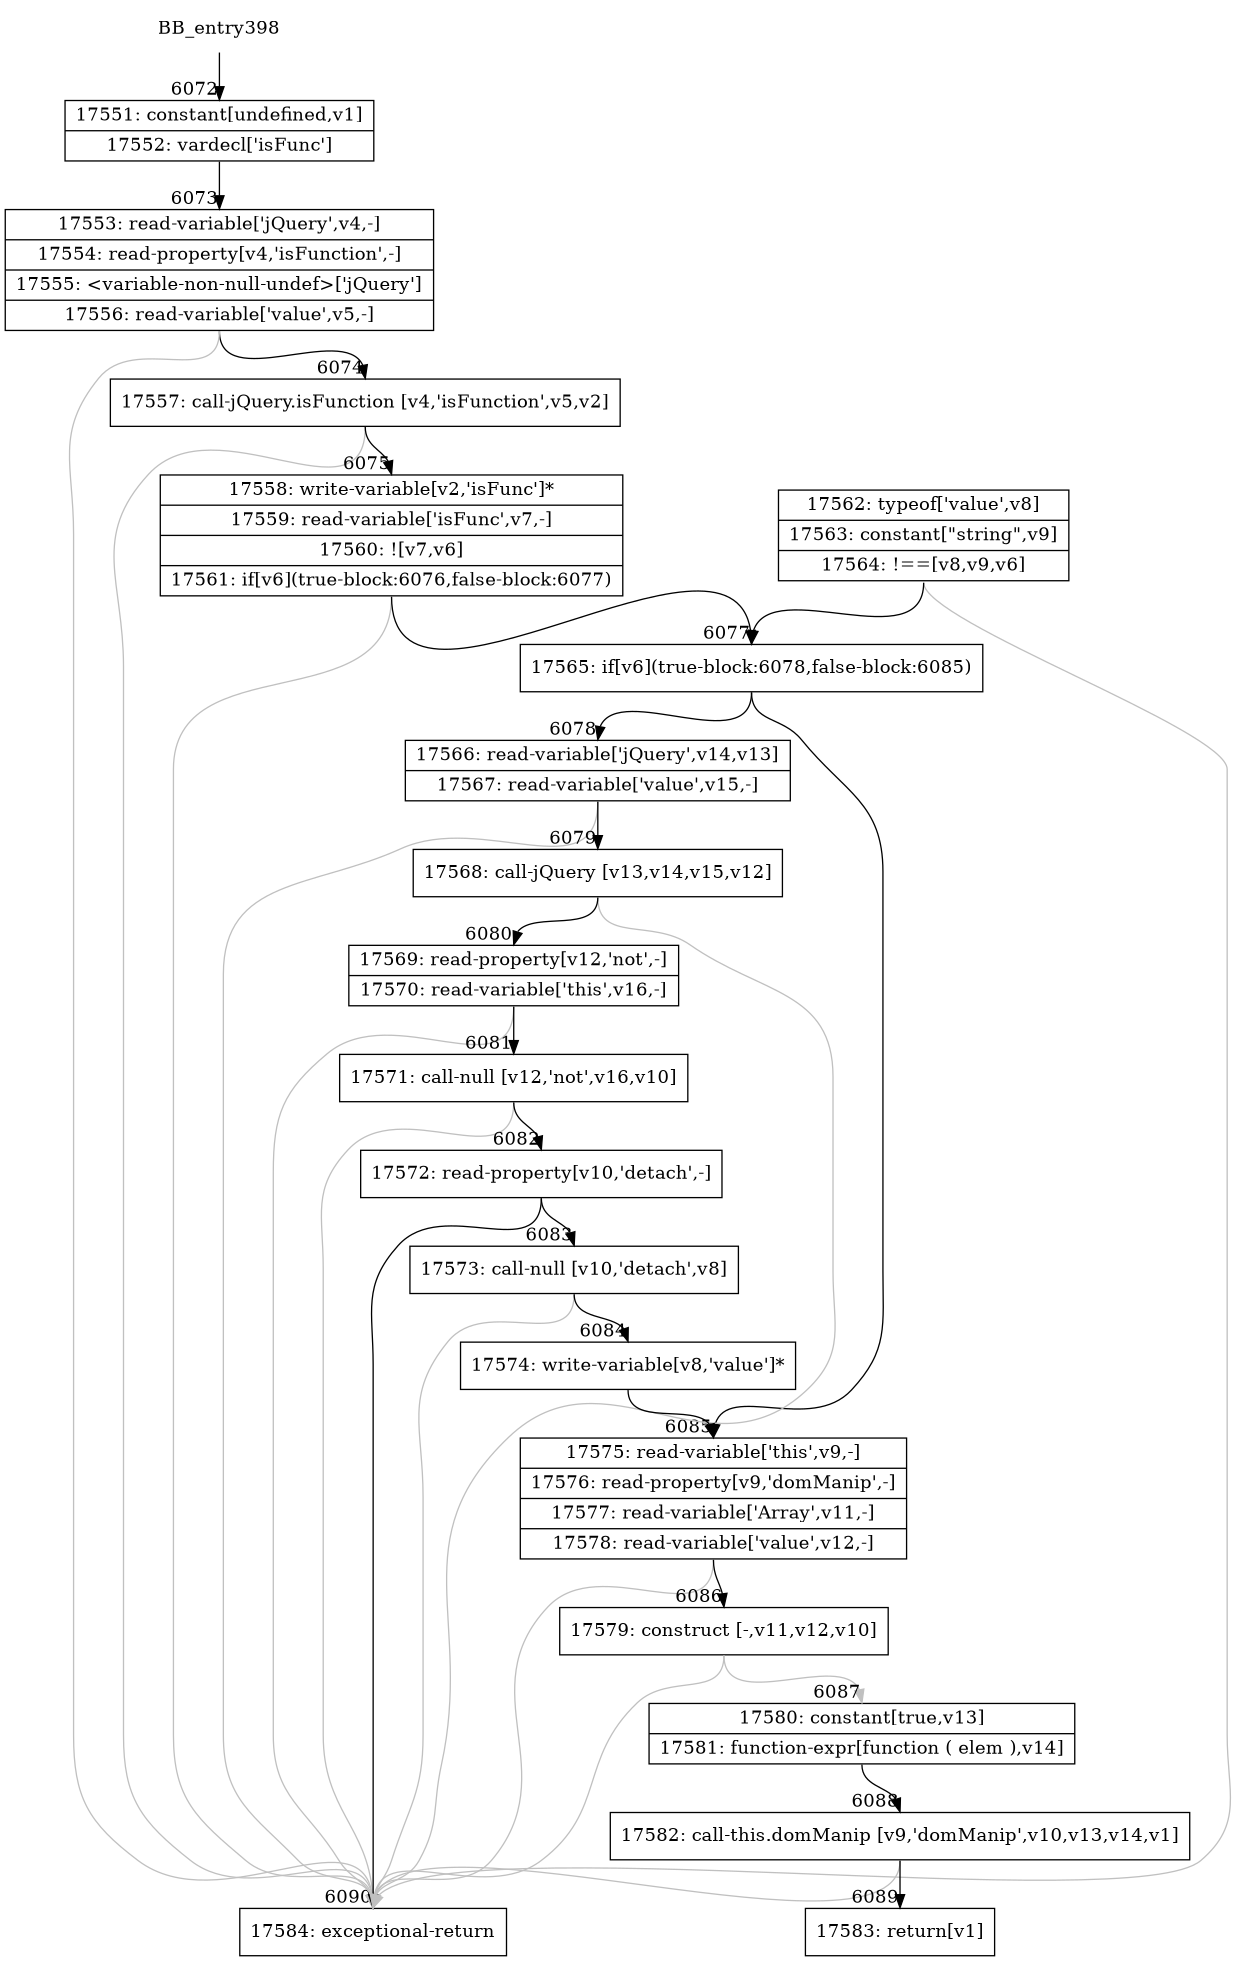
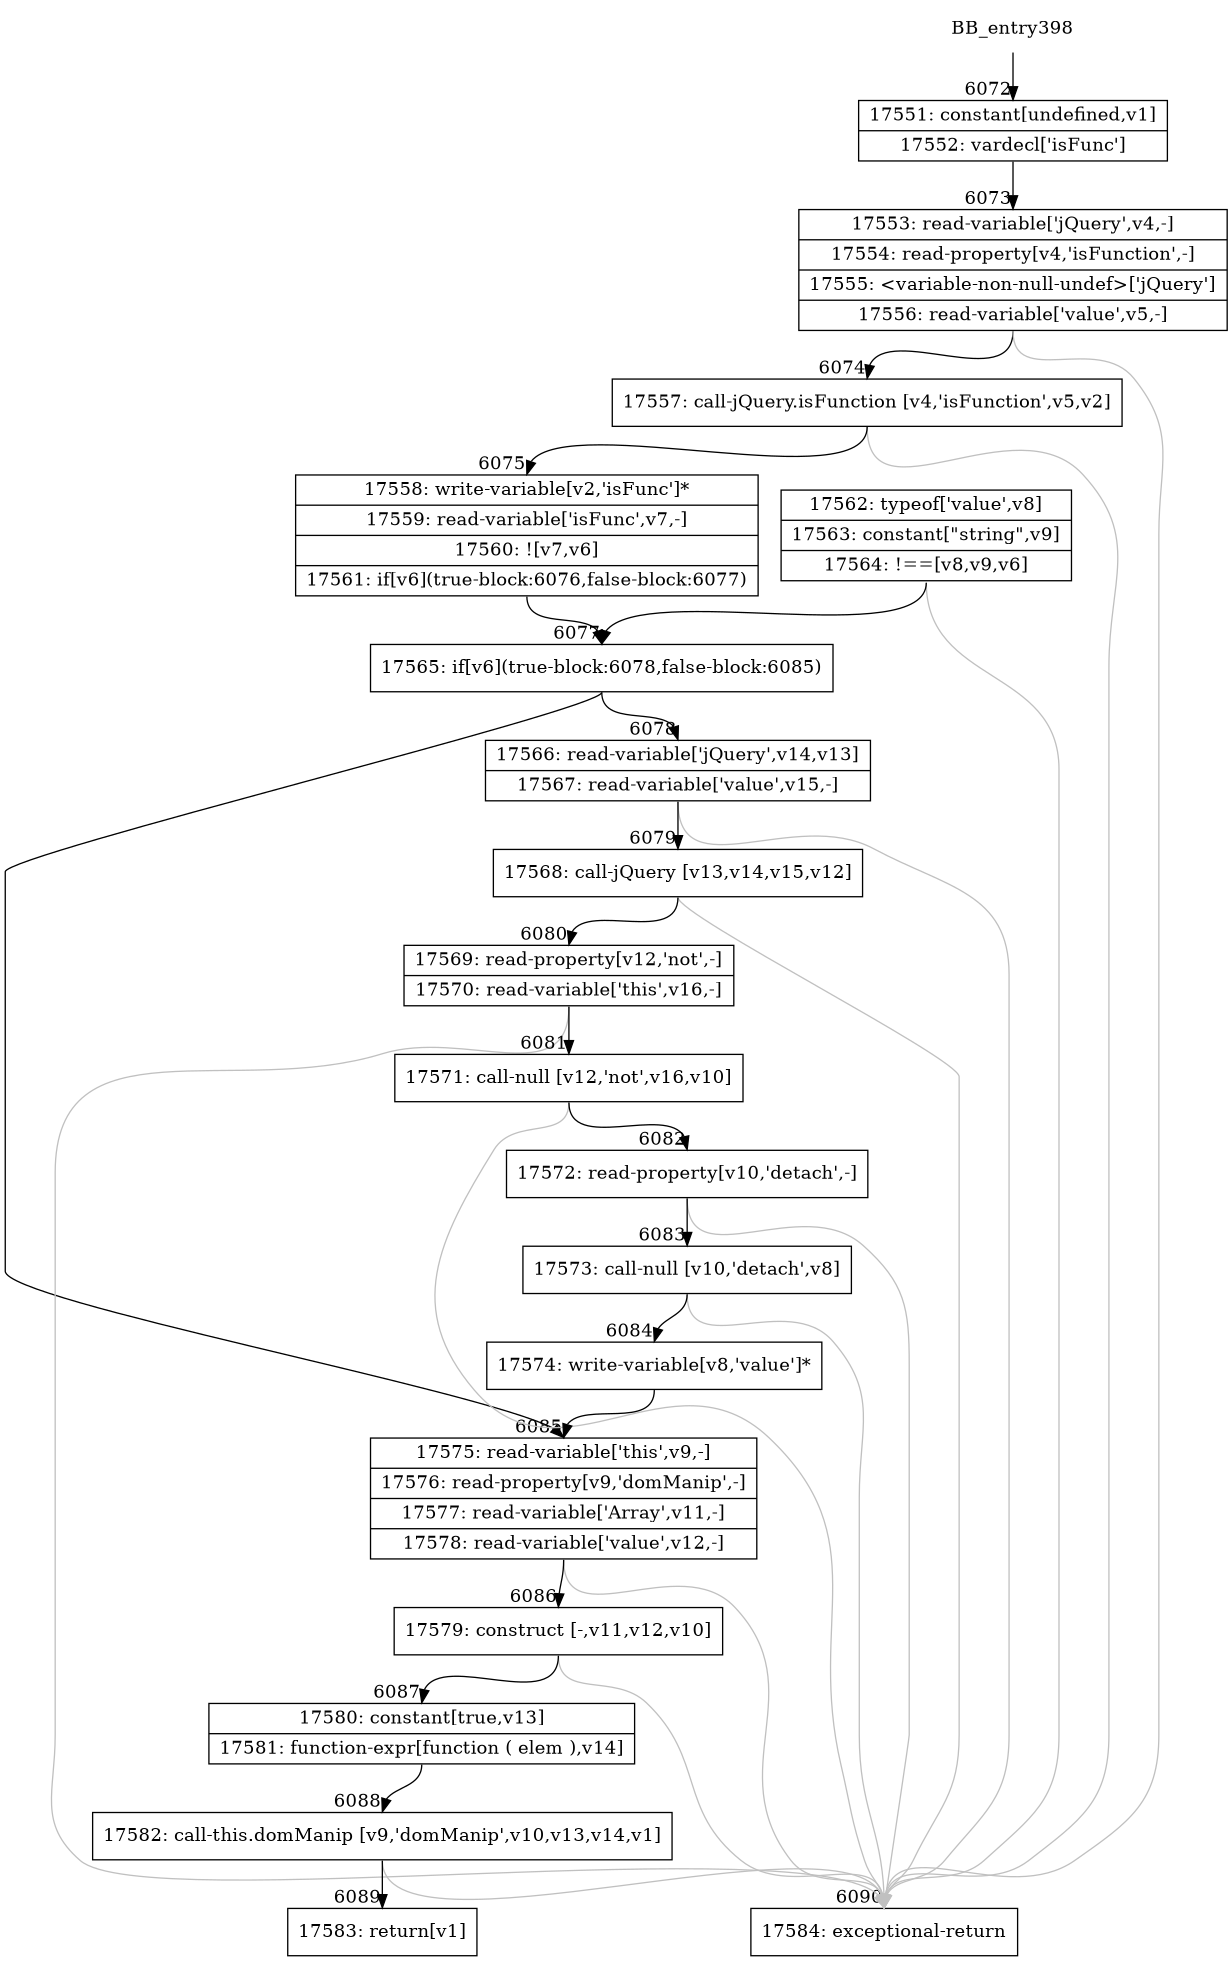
edge "17558: write-variable[v2,'isFunc']*" -> "17584: exceptional-return": removed
edge "17572: read-property[v10,'detach',-]" -> "17584: exceptional-return": color black -> gray
edge "17579: construct [-,v11,v12,v10]" -> "17580: constant[true,v13]": color gray -> black
